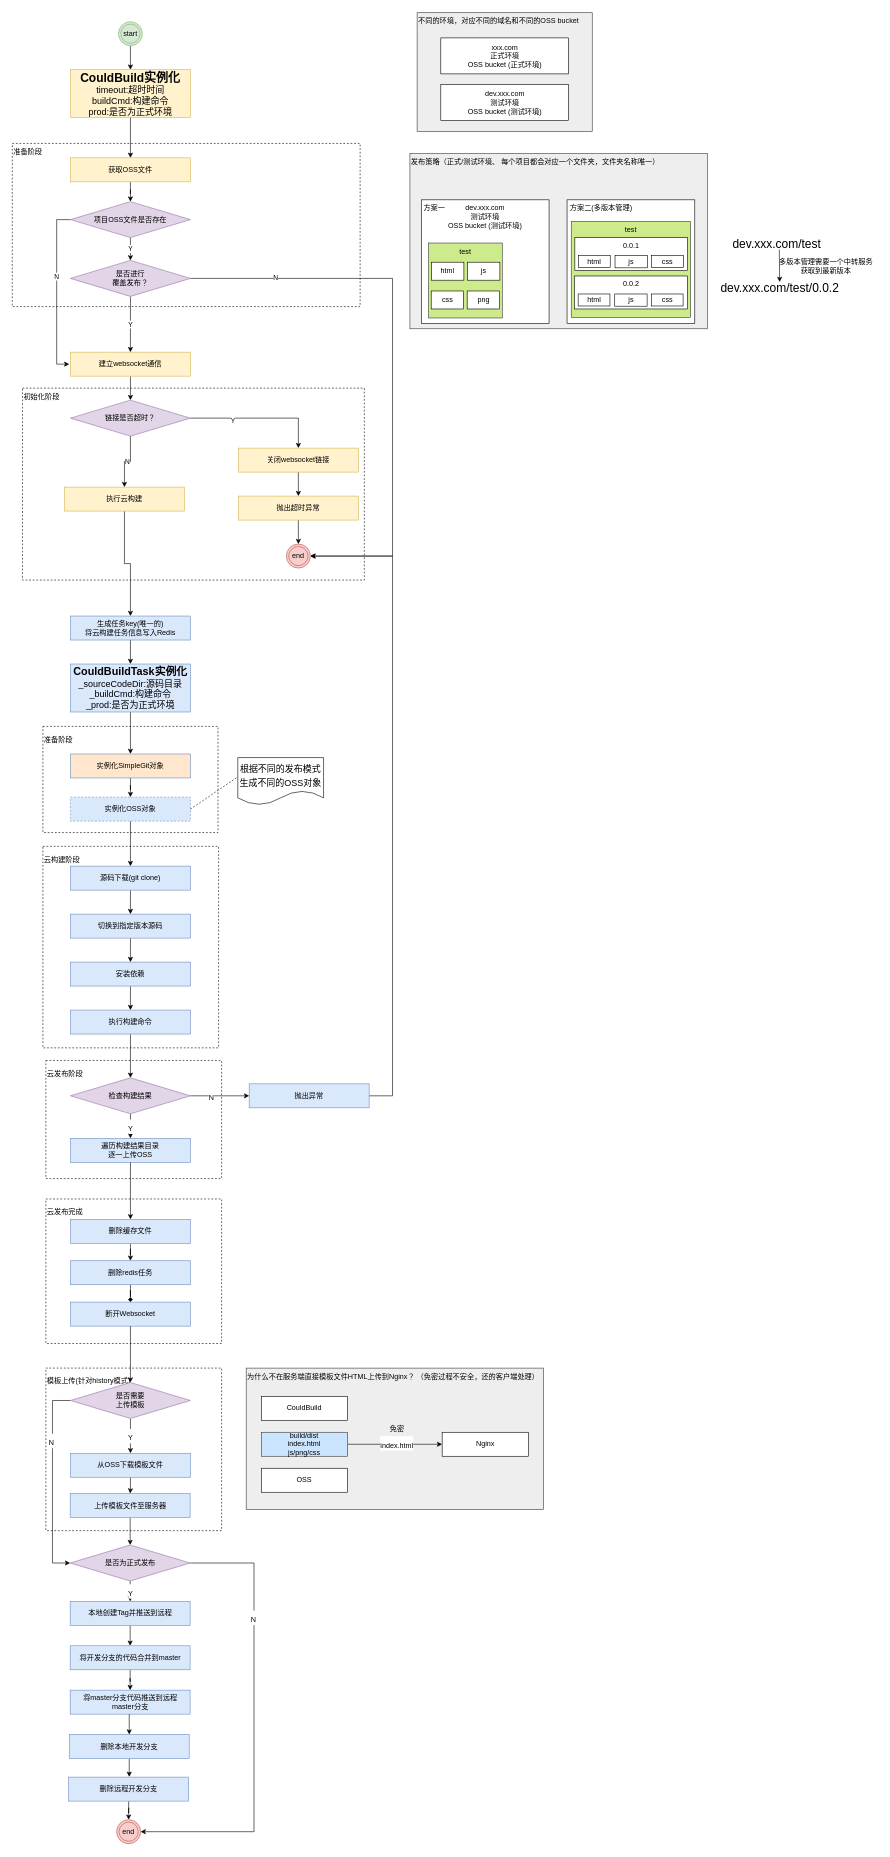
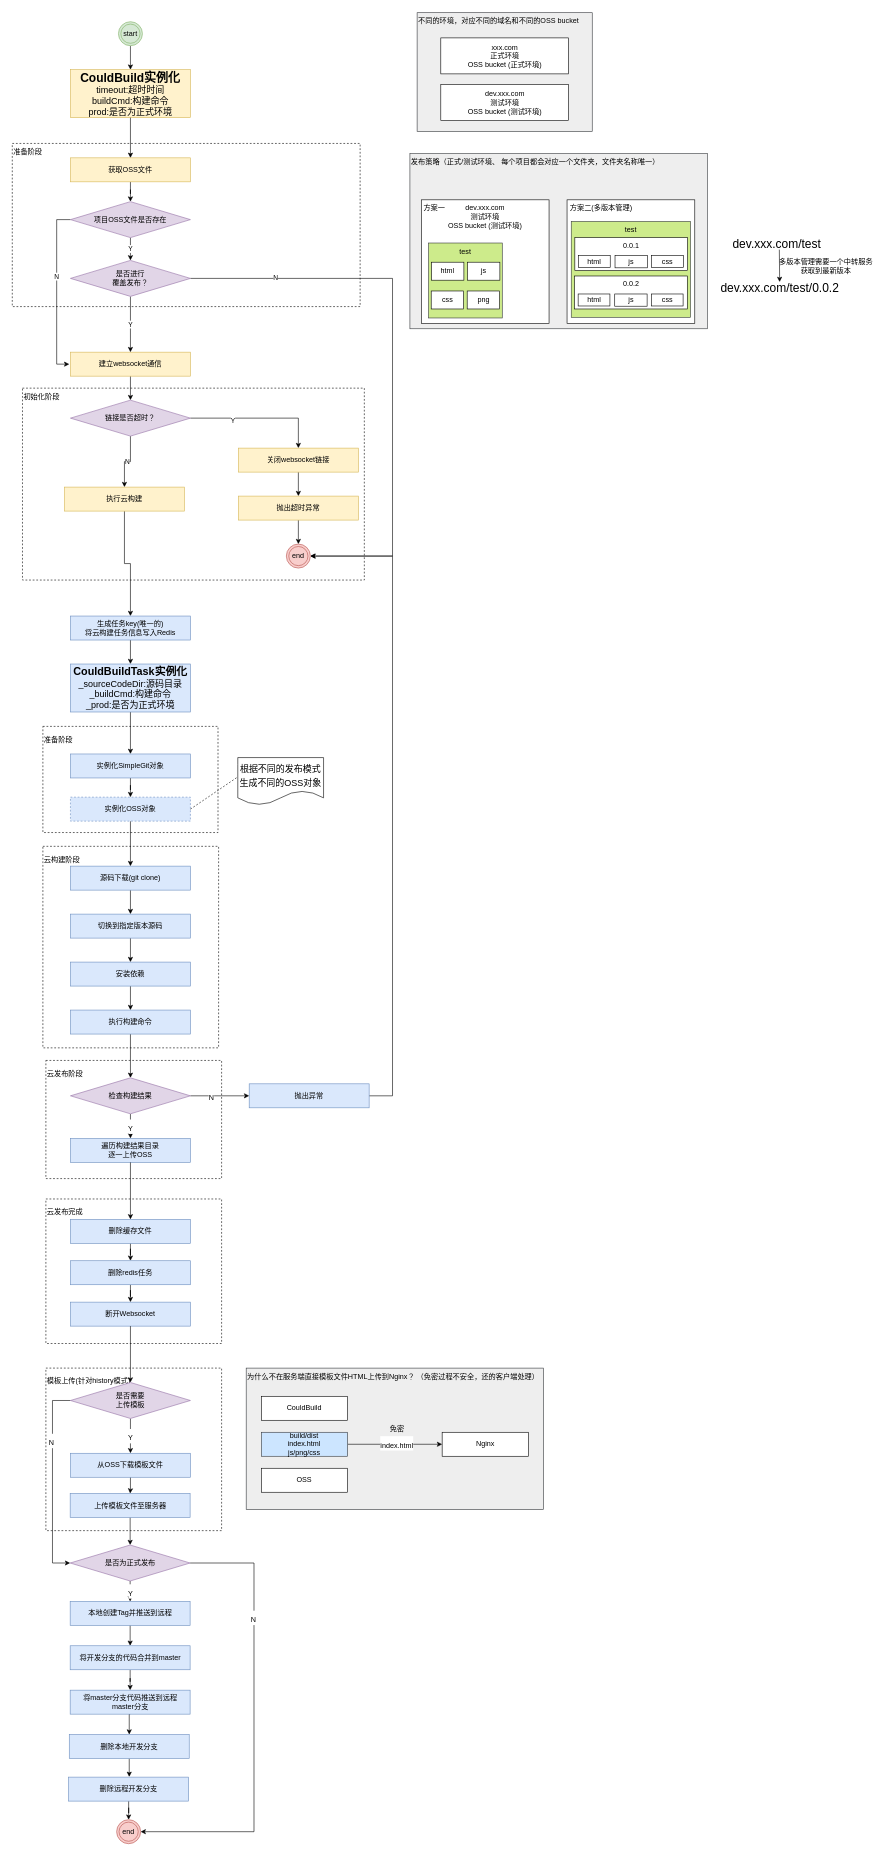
node "实例化SimpleGit对象": fillcolor #ffe6cc -> #dae8fc
edge "删除redis任务" -> "断开Websocket": arrowhead diamond -> classic
